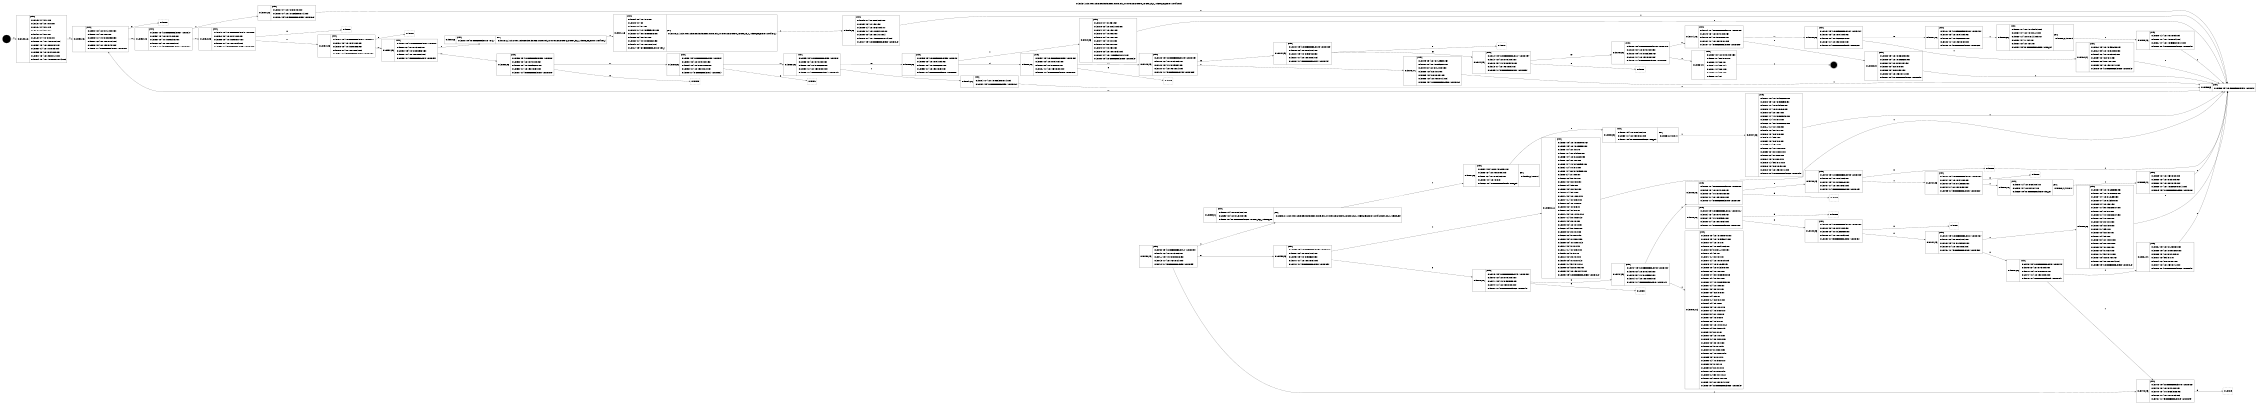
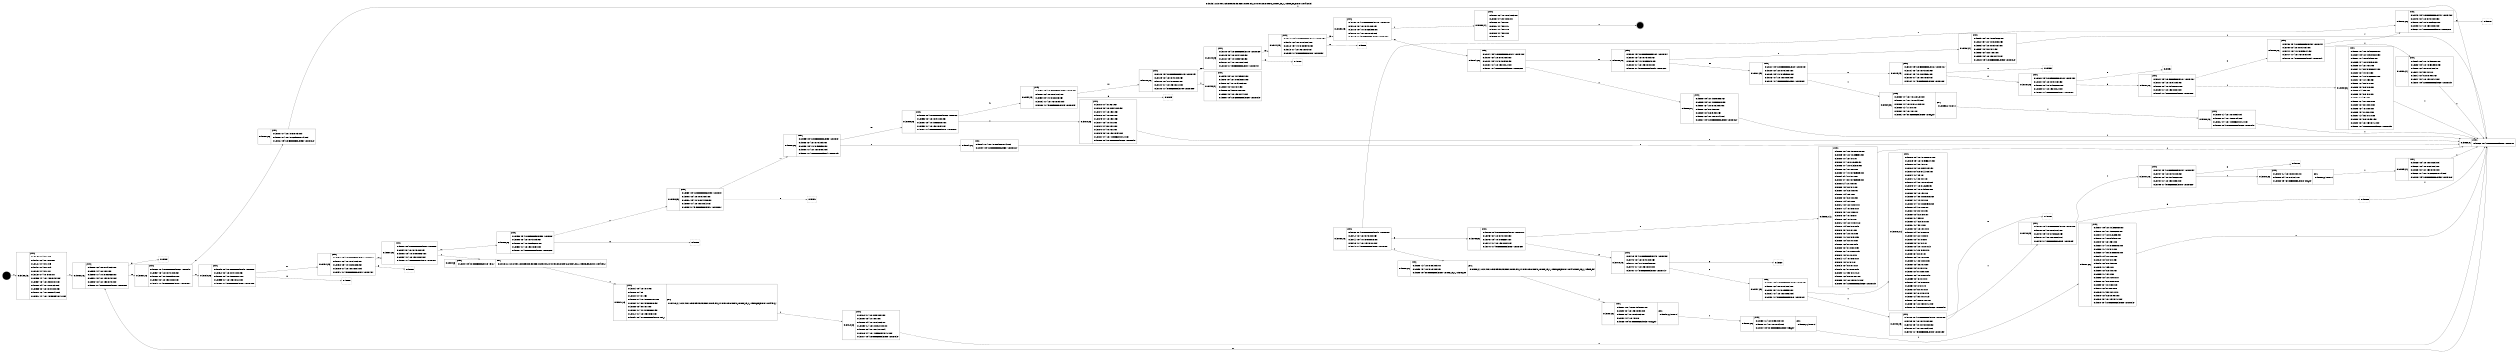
edge "0x4016a6 [25]" -> "0x4016bf [25]": added, label "9"
edge "0x4017f5 [27]" -> "0x401e30 [5]": removed, label "1"
